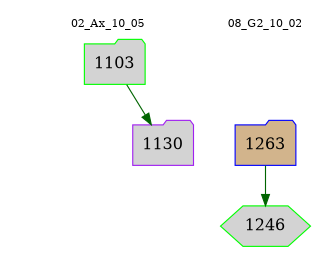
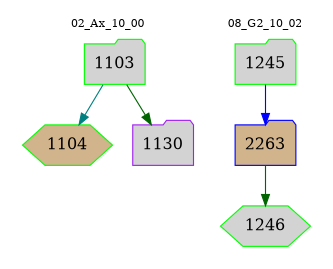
cluster "02_Ax_10_05": label "02_Ax_10_05" -> "02_Ax_10_00"
node "1245": added
node "1104": added
node "1263": label "1263" -> "2263"
